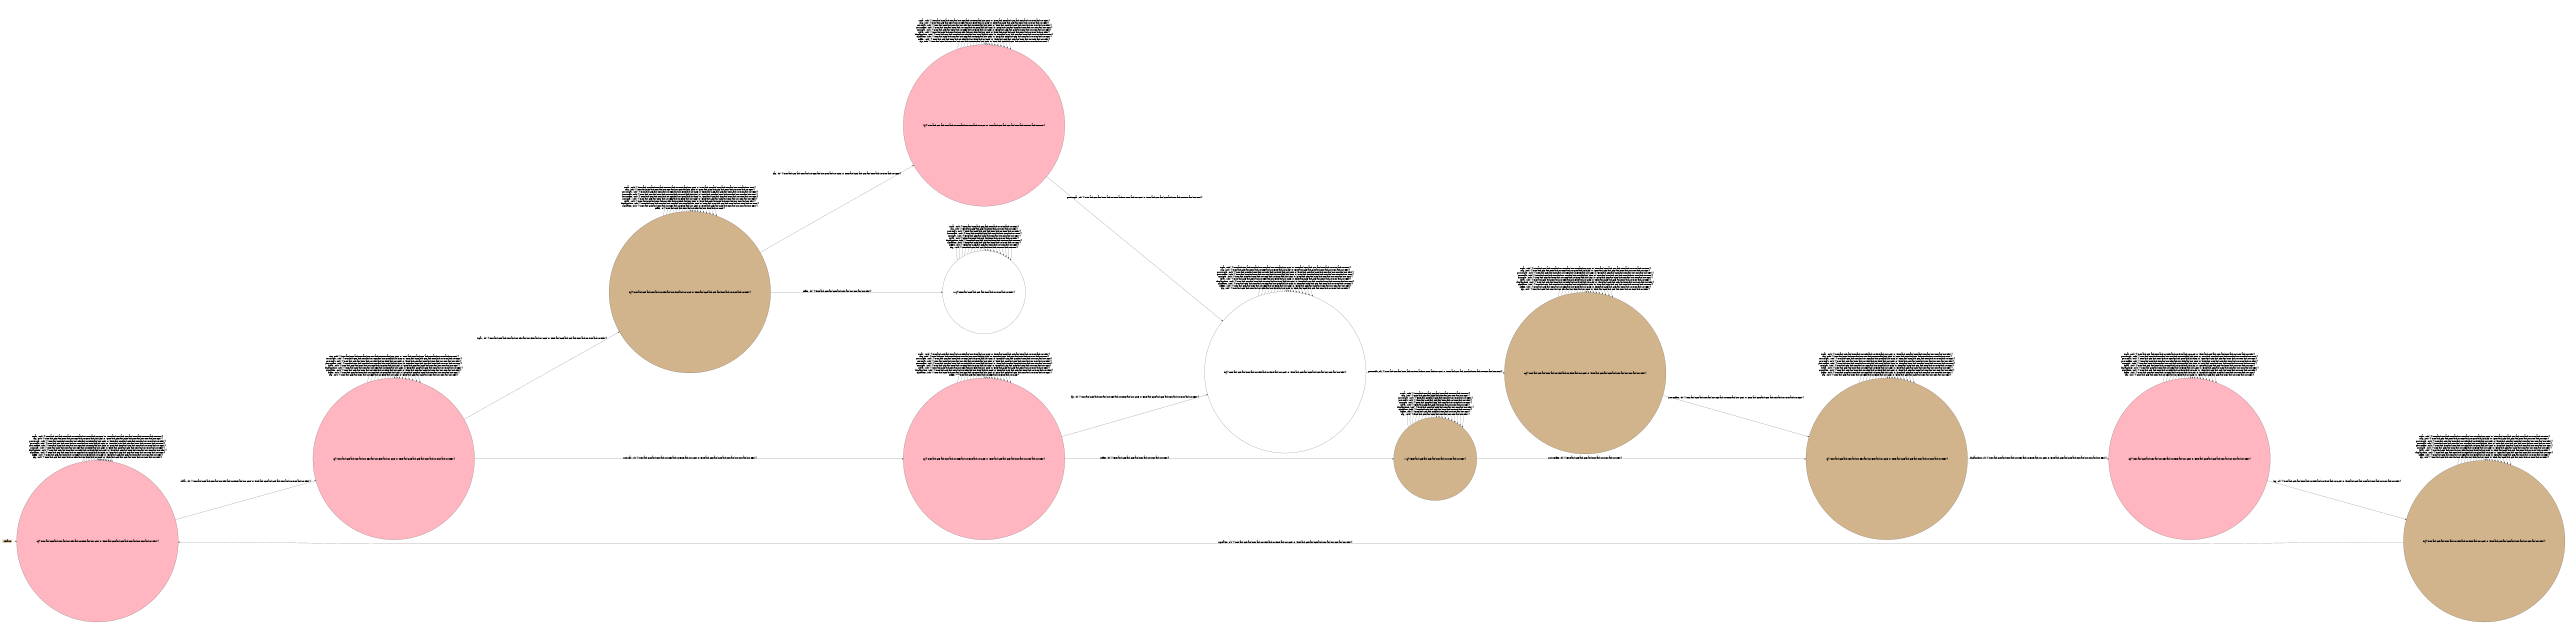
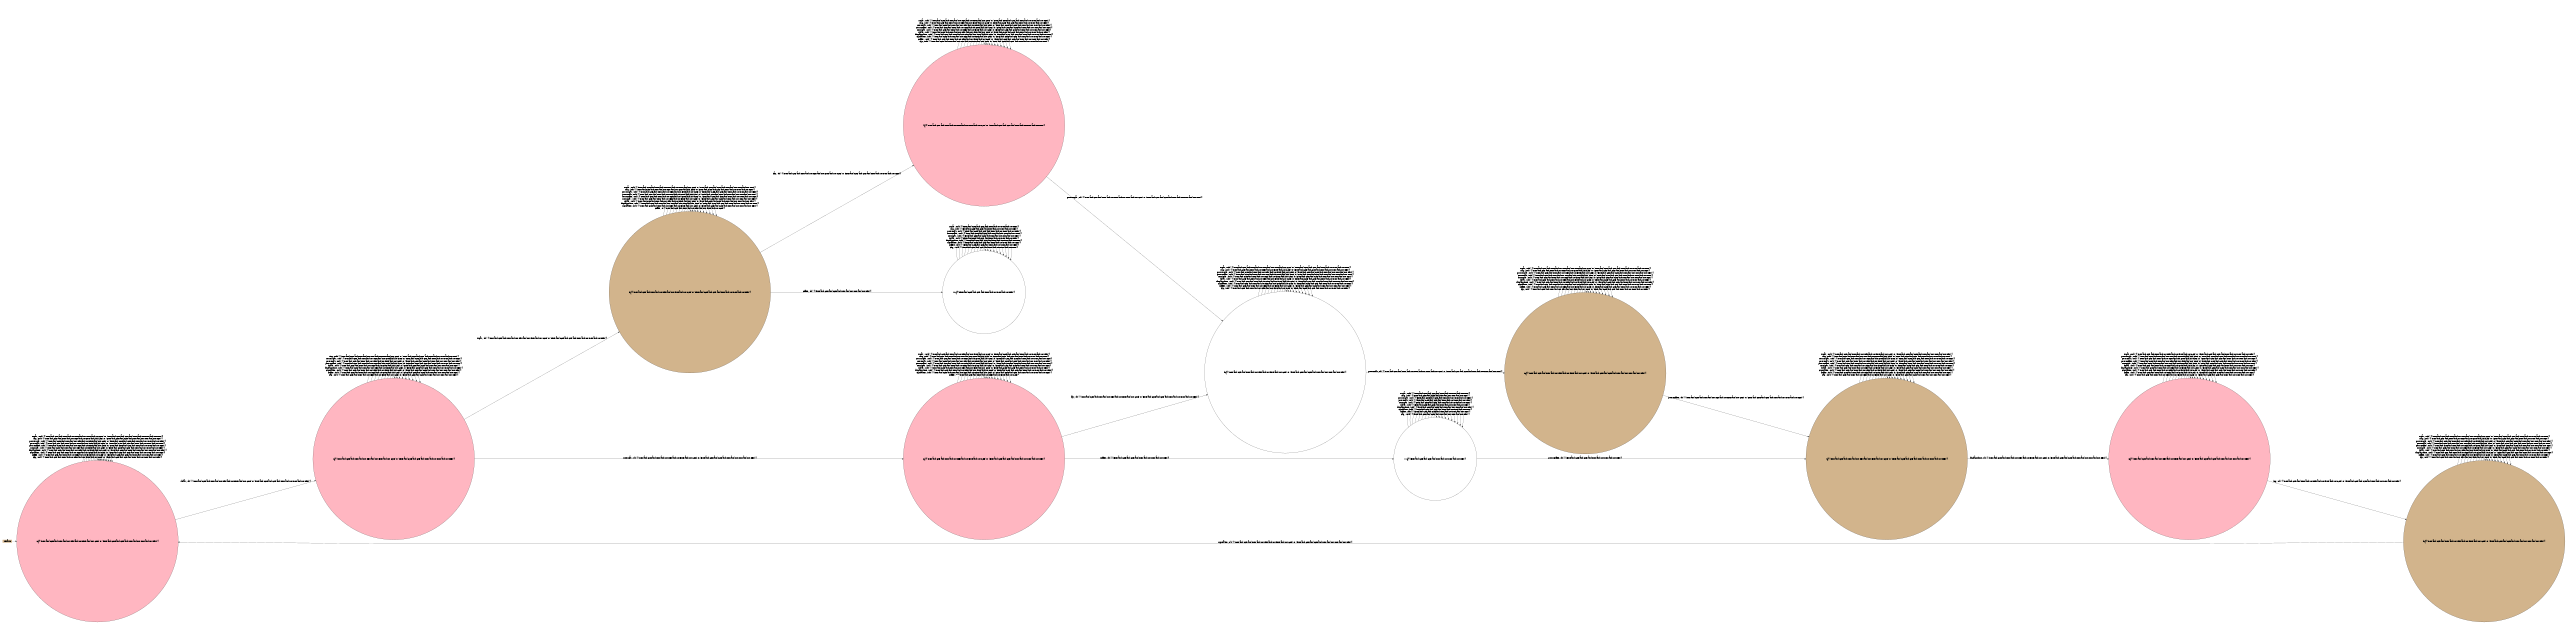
node "11@[((EUR and COF and CAP and TON and not DOL and not TEA))]": fillcolor tan -> white
